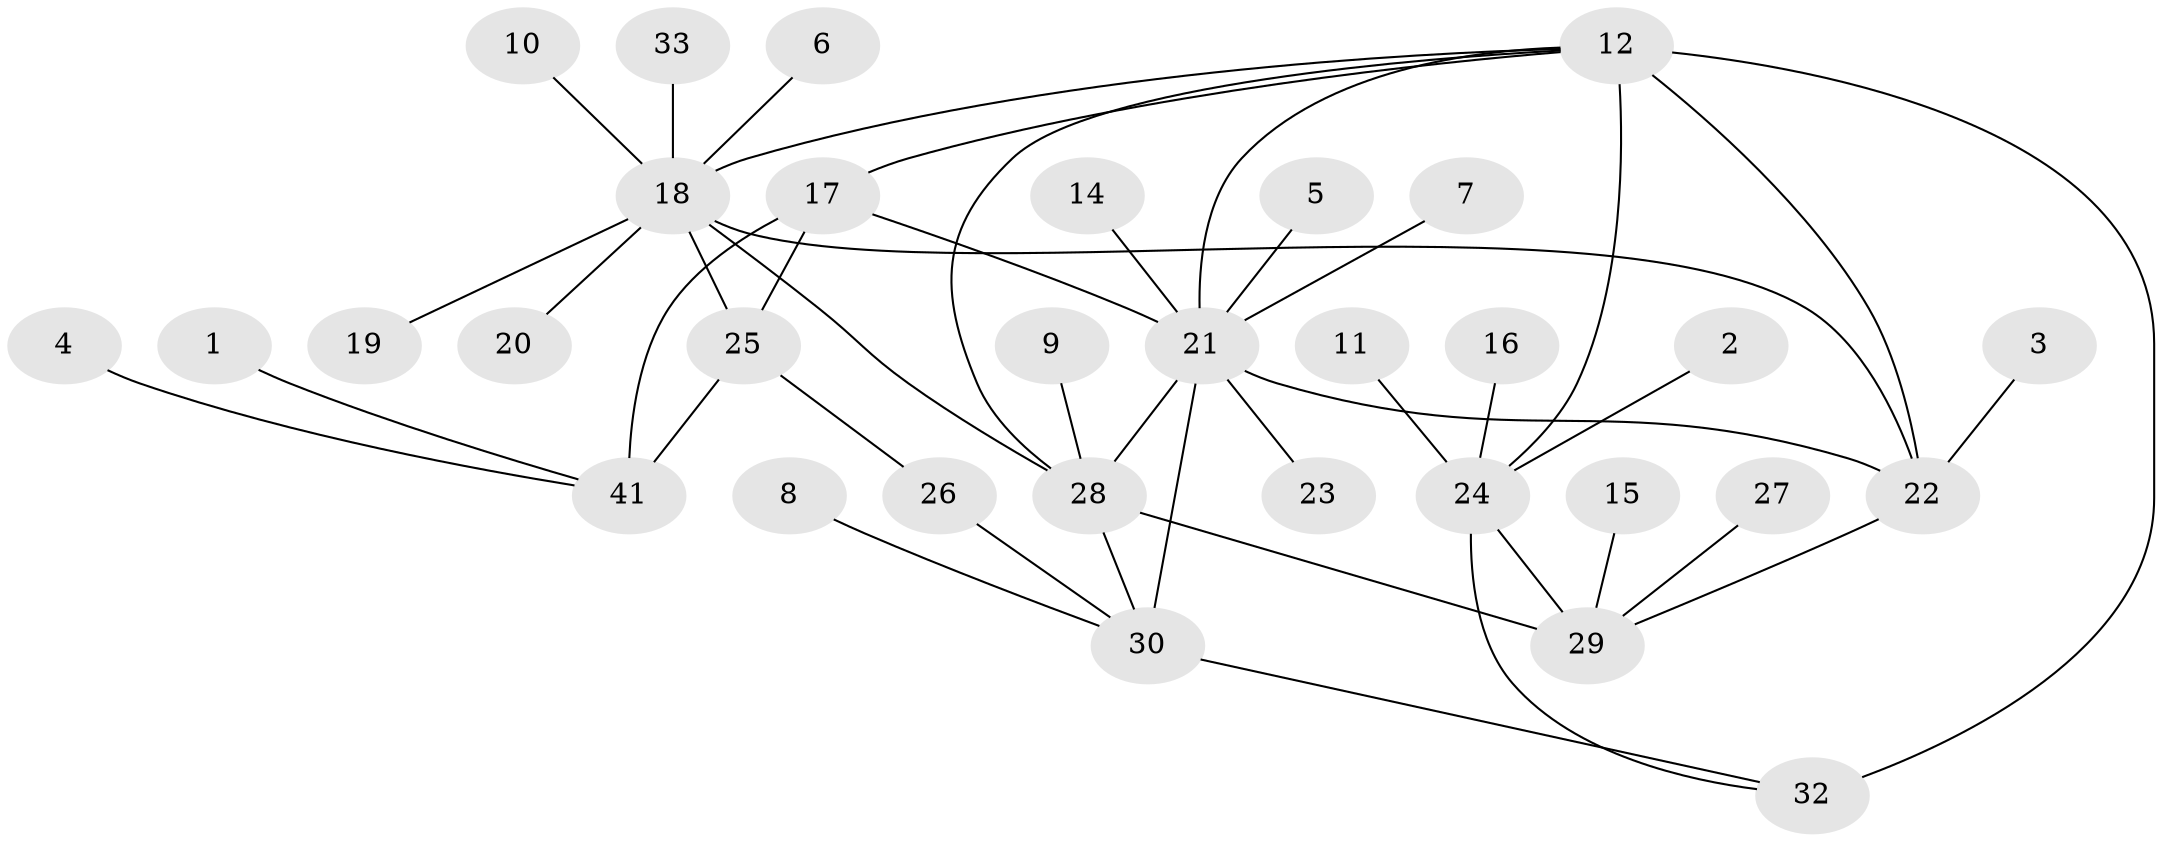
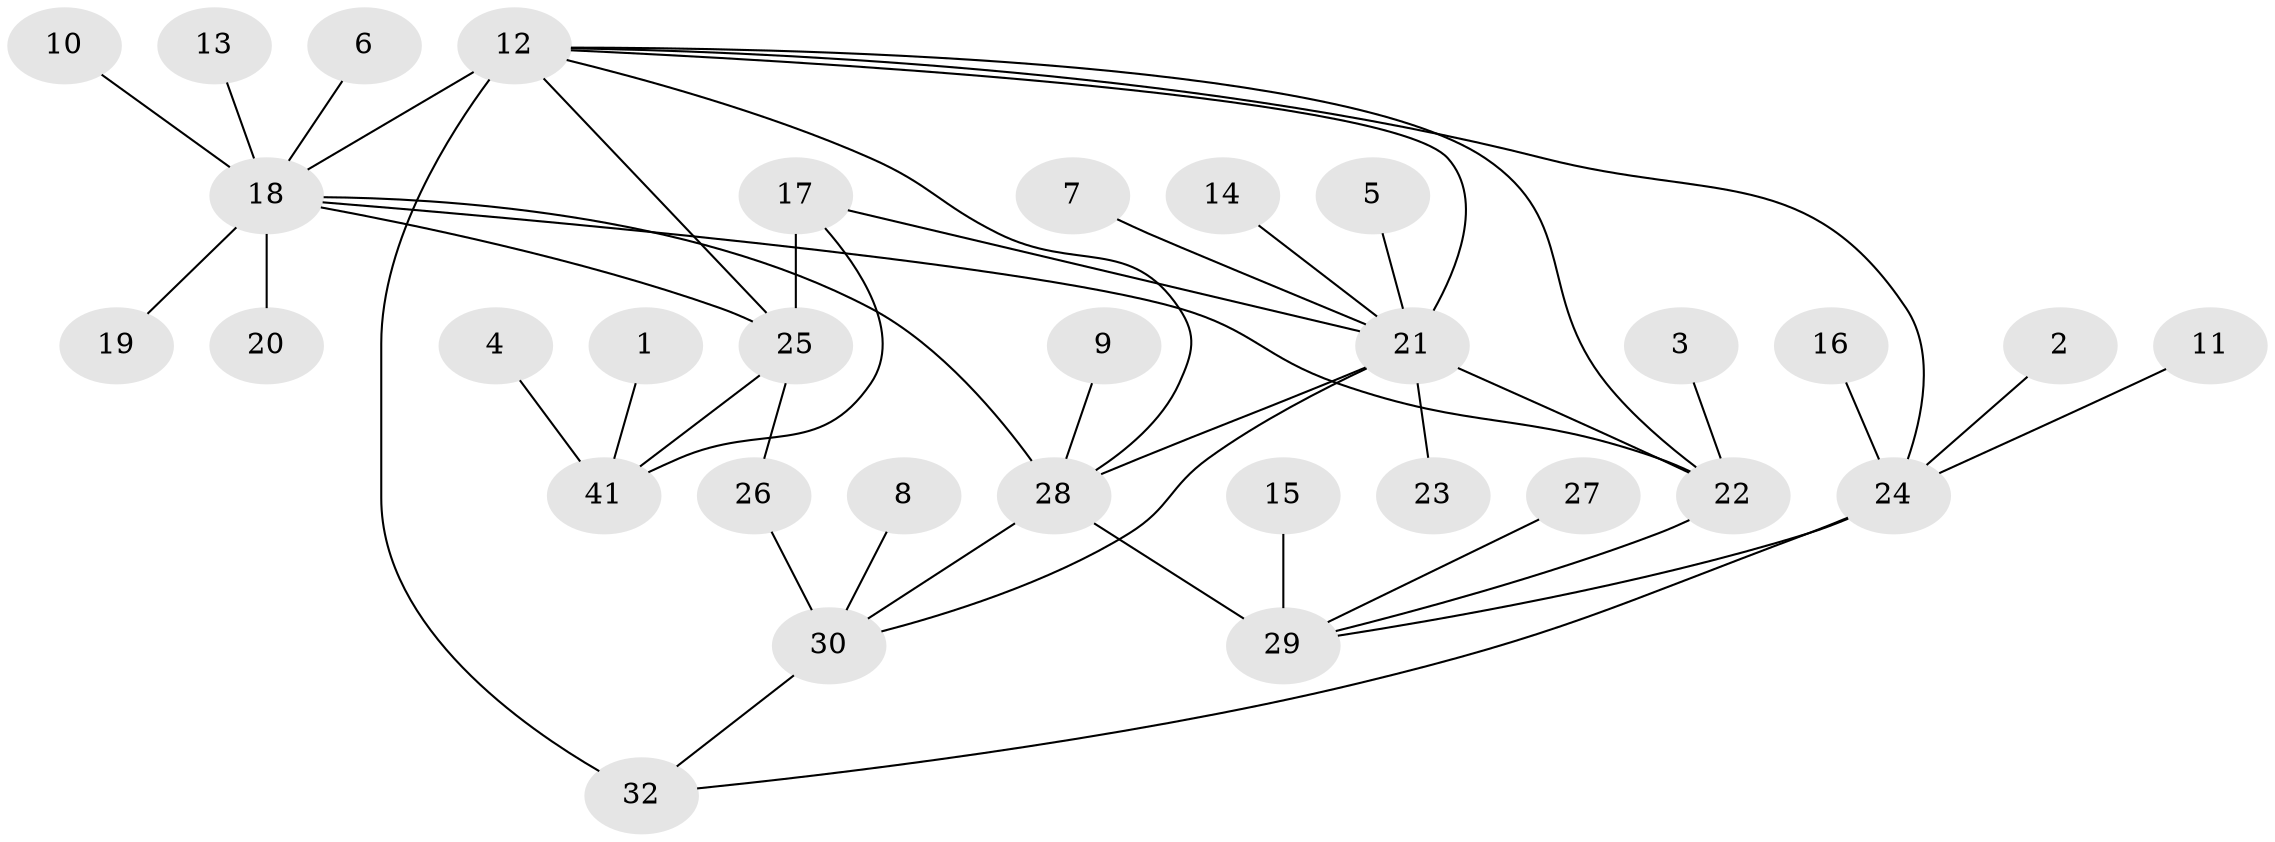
node "33": label "33" -> "13"
edge "12" -- "17": now "12" -- "25"
